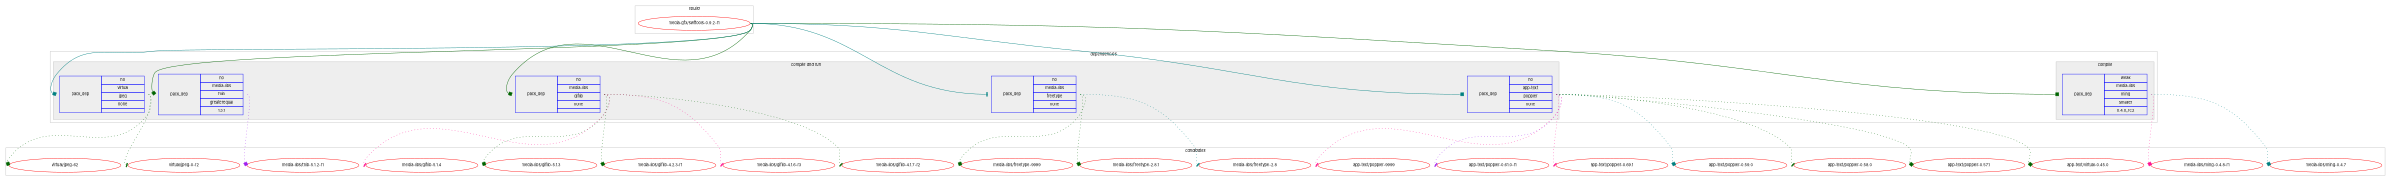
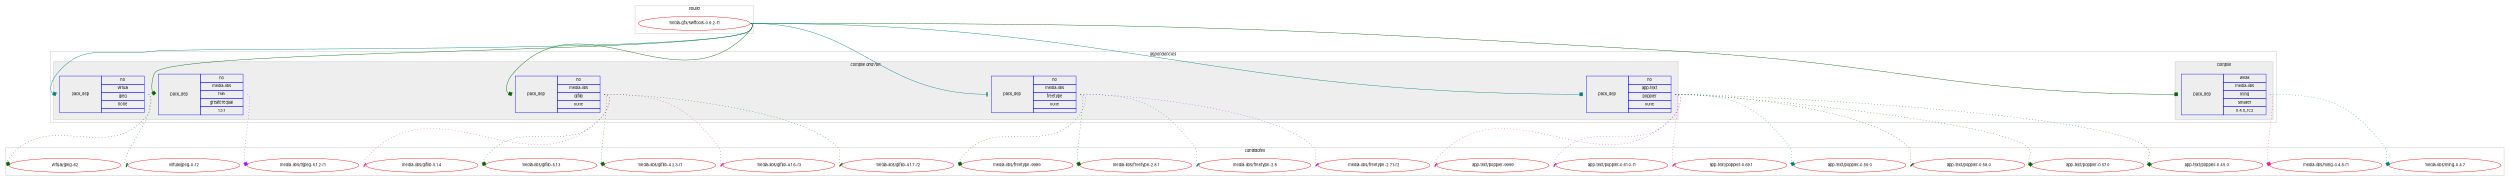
node "media-libs/t1lib-5.1.2-r1": label "media-libs/t1lib-5.1.2-r1" -> "media-libs/t1jpeg-5.1.2-r1"
node "media-libs/freetype-2.7.1-r2": added
node "app-text/poppler-0.57.1": label "app-text/poppler-0.57.1" -> "app-text/poppler-0.57.0"
node "app-text/virtual-0.45.0": label "app-text/virtual-0.45.0" -> "app-text/poppler-0.45.0"
